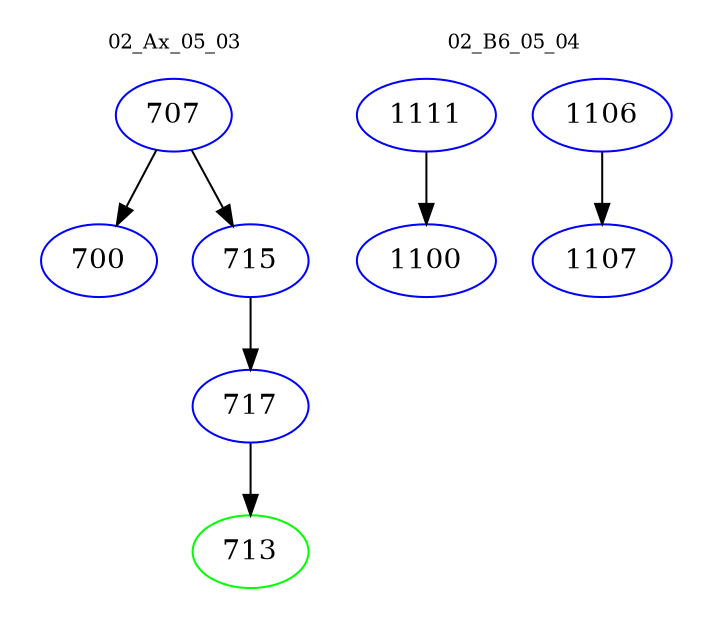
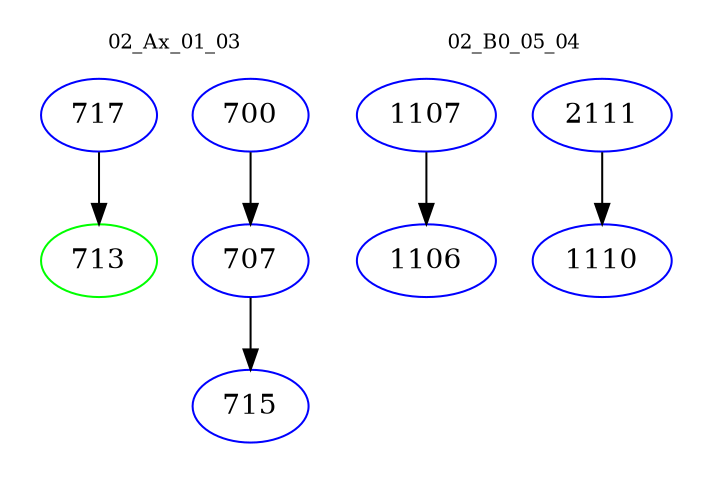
cluster "02_Ax_05_03": label "02_Ax_05_03" -> "02_Ax_01_03"
cluster "02_B6_05_04": label "02_B6_05_04" -> "02_B0_05_04"
node "1111": label "1111" -> "2111"
edge "707" -> "700": reversed
edge "1106" -> "1107": reversed
node "1100": label "1100" -> "1110"
edge "715" -> "717": removed
